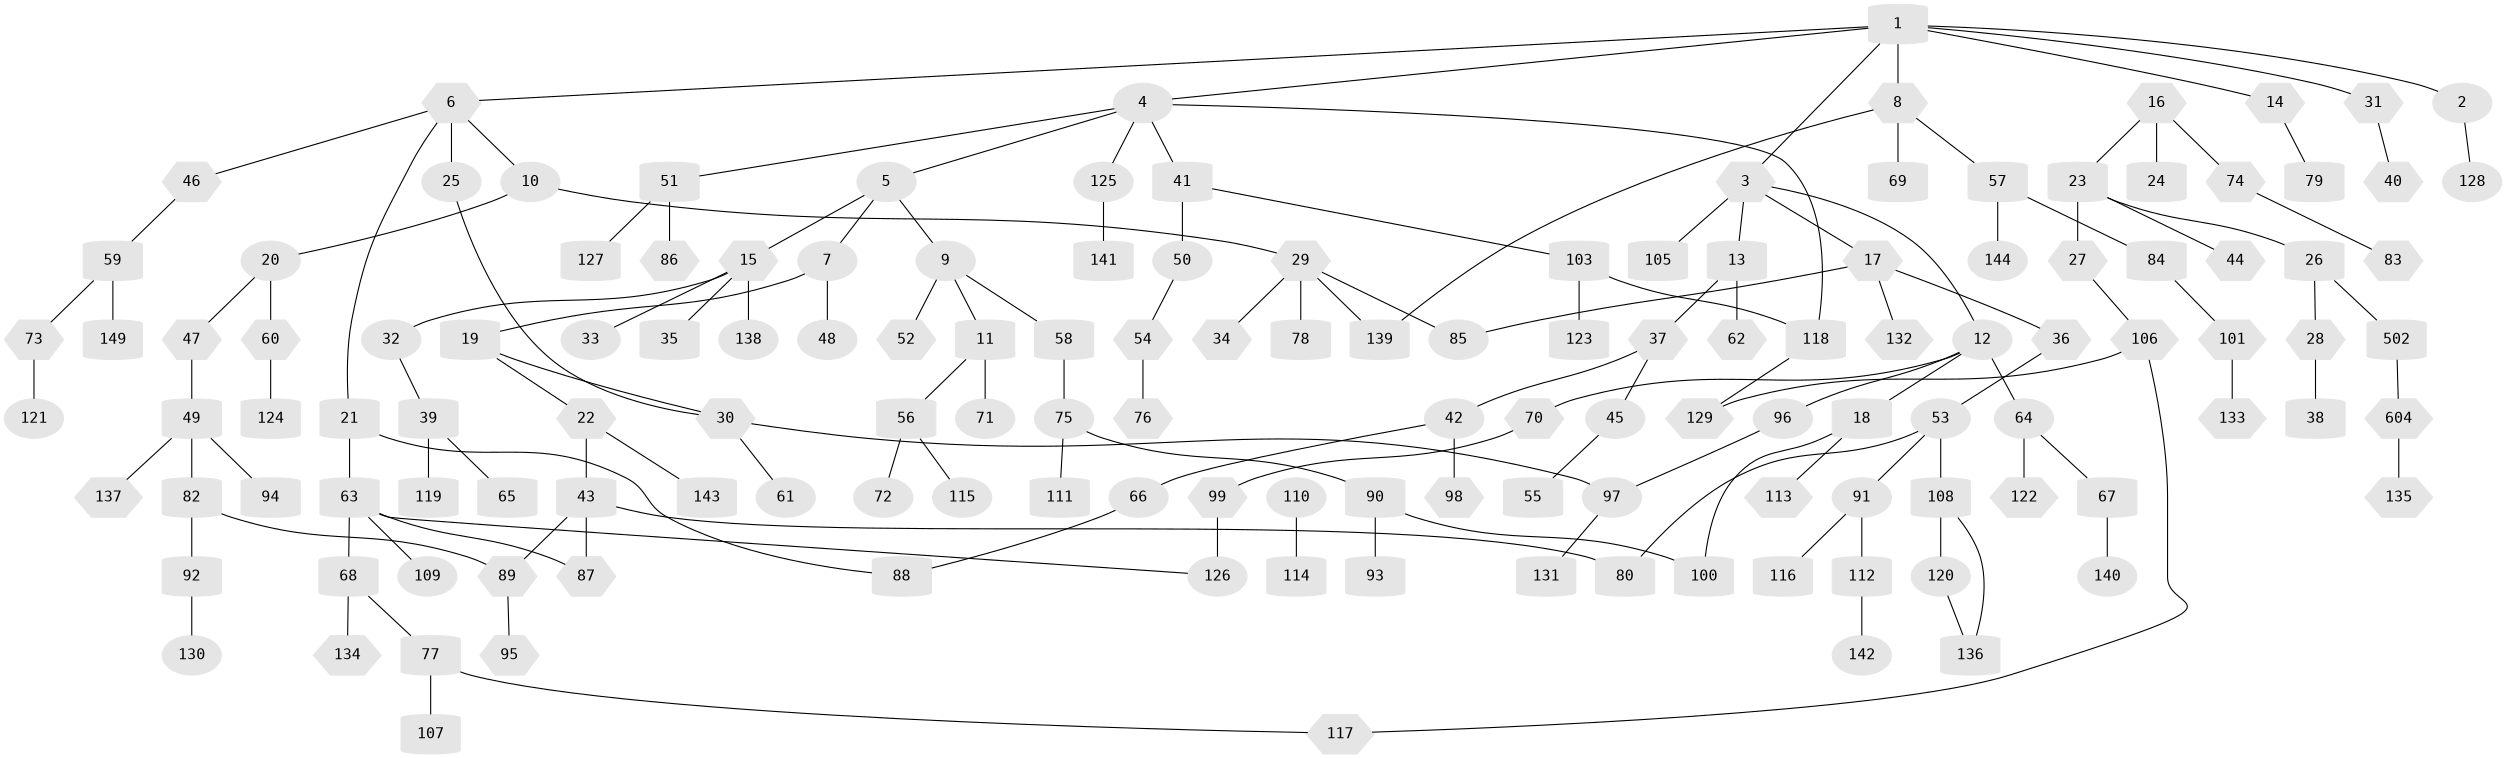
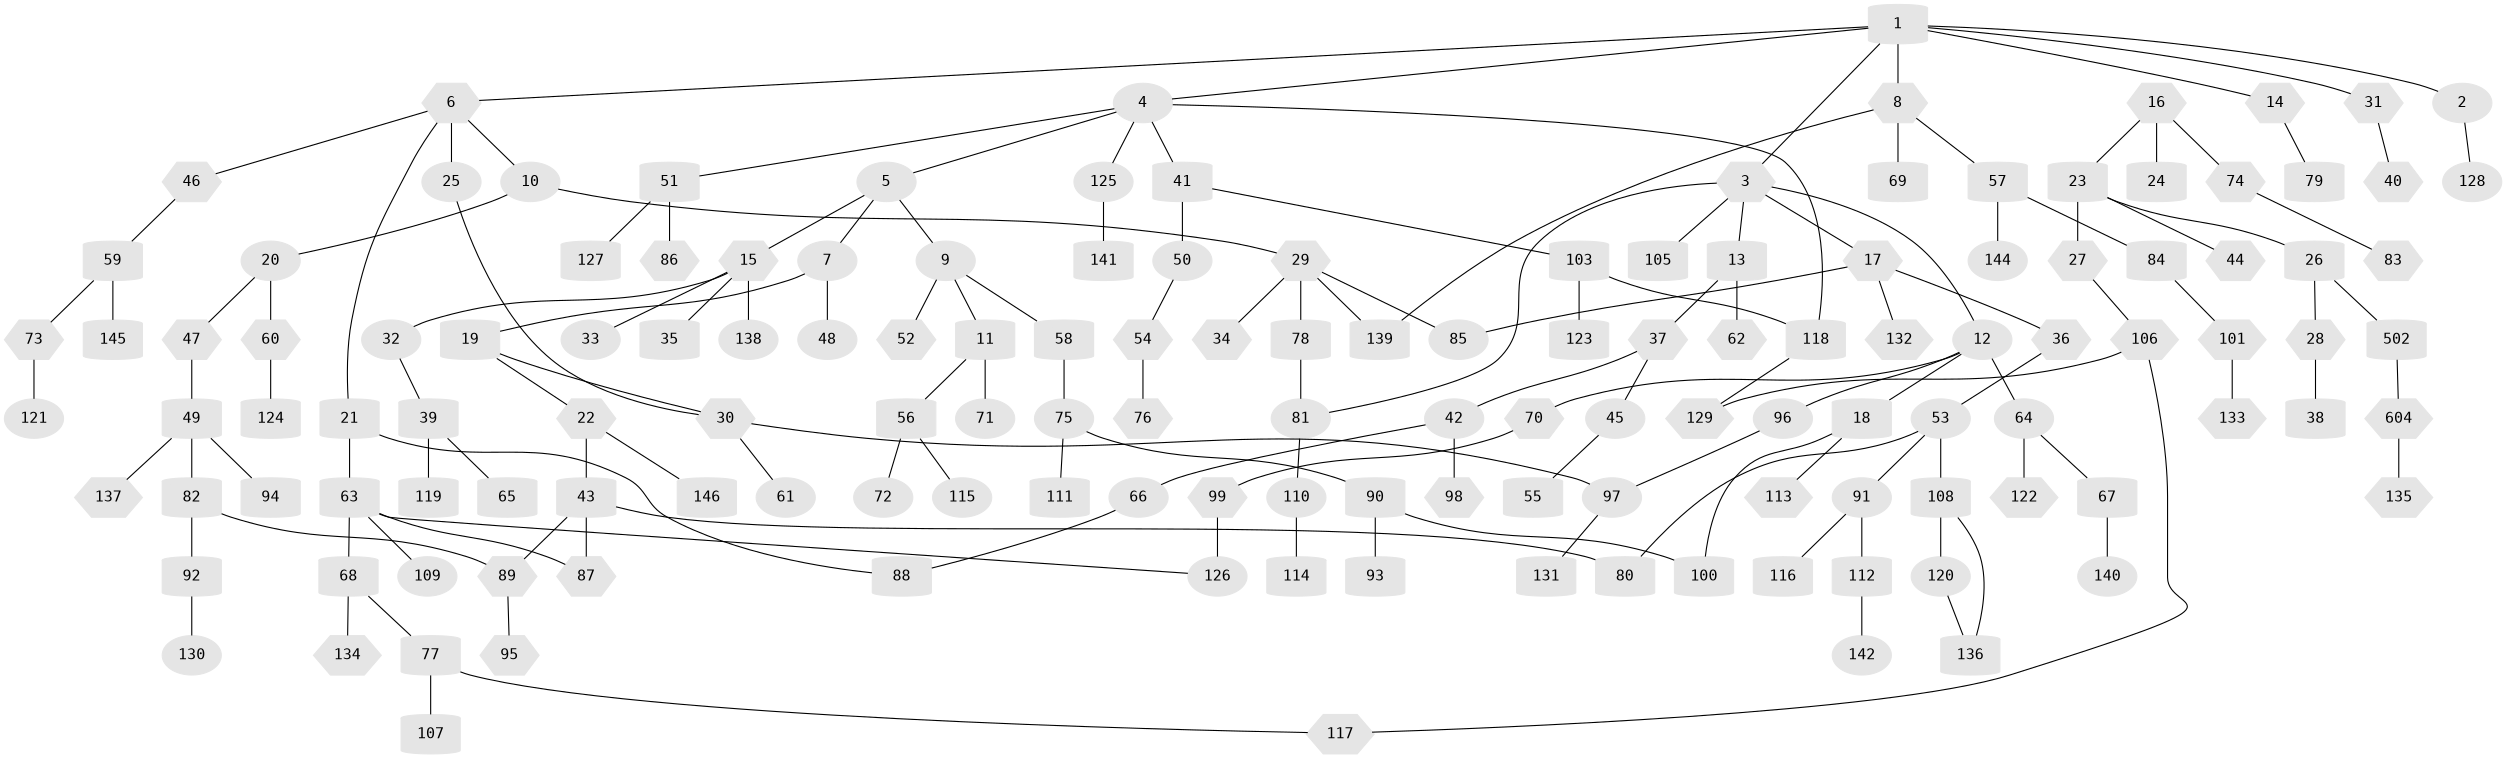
node "149": label "149" -> "145"
node "81": added
node "143": label "143" -> "146"
